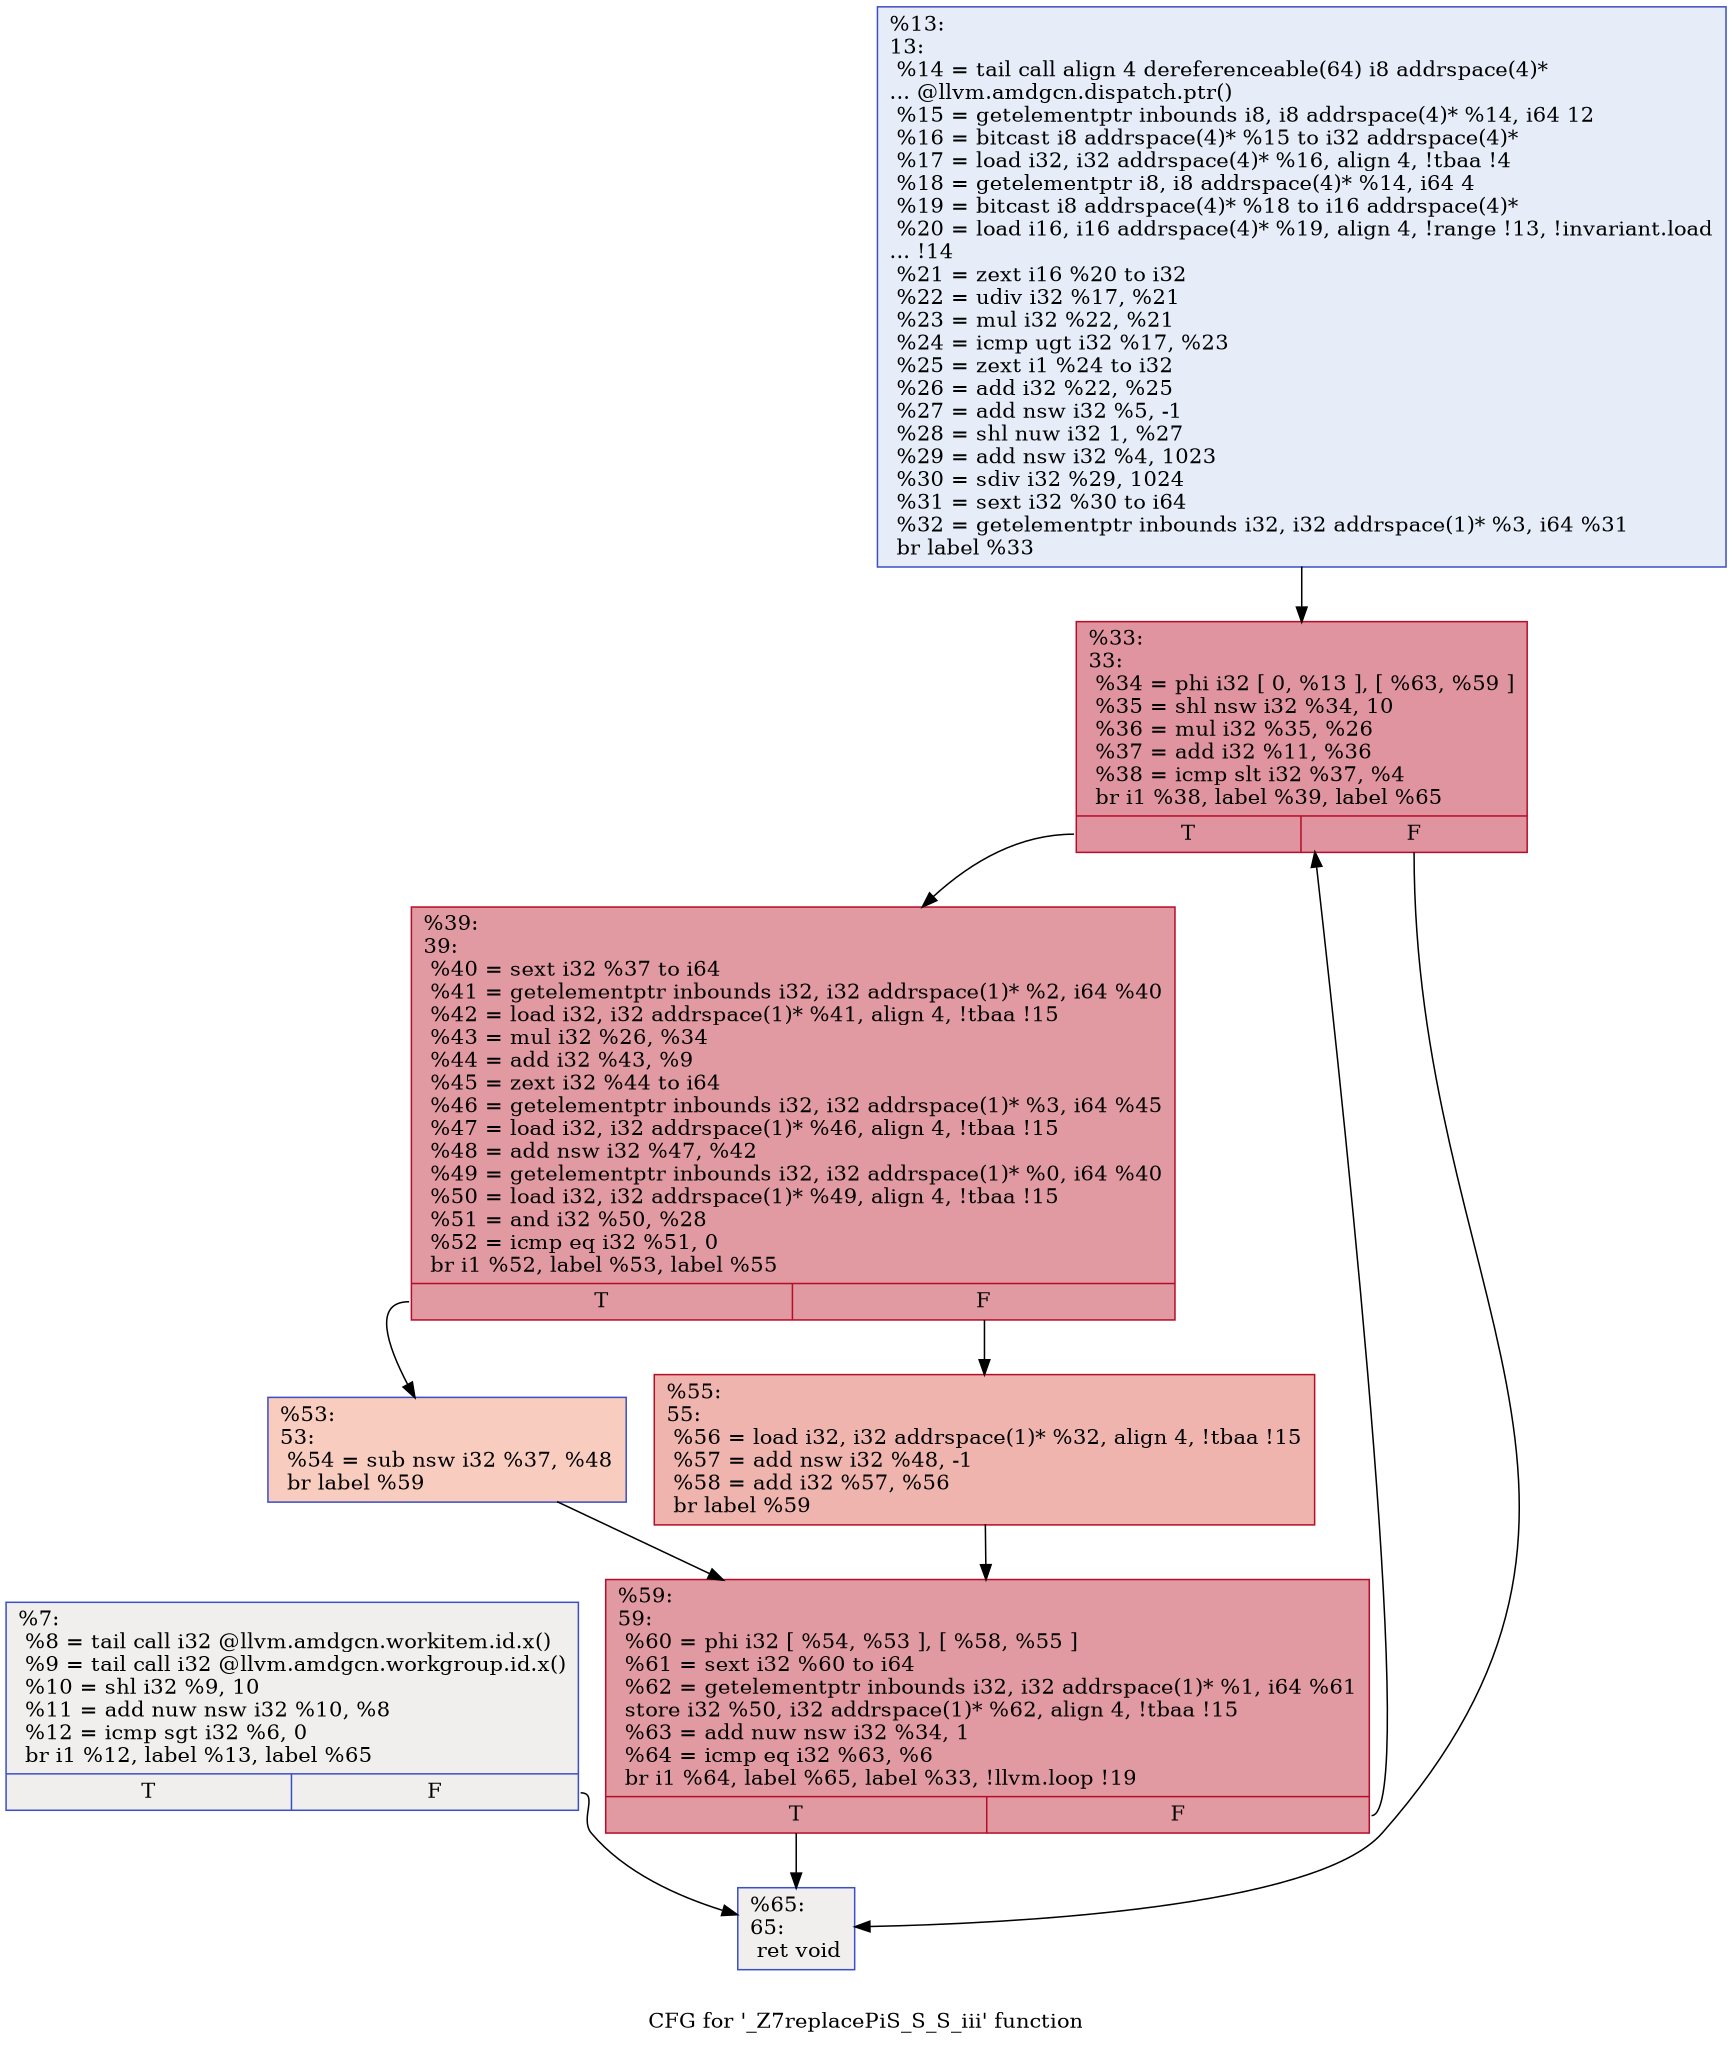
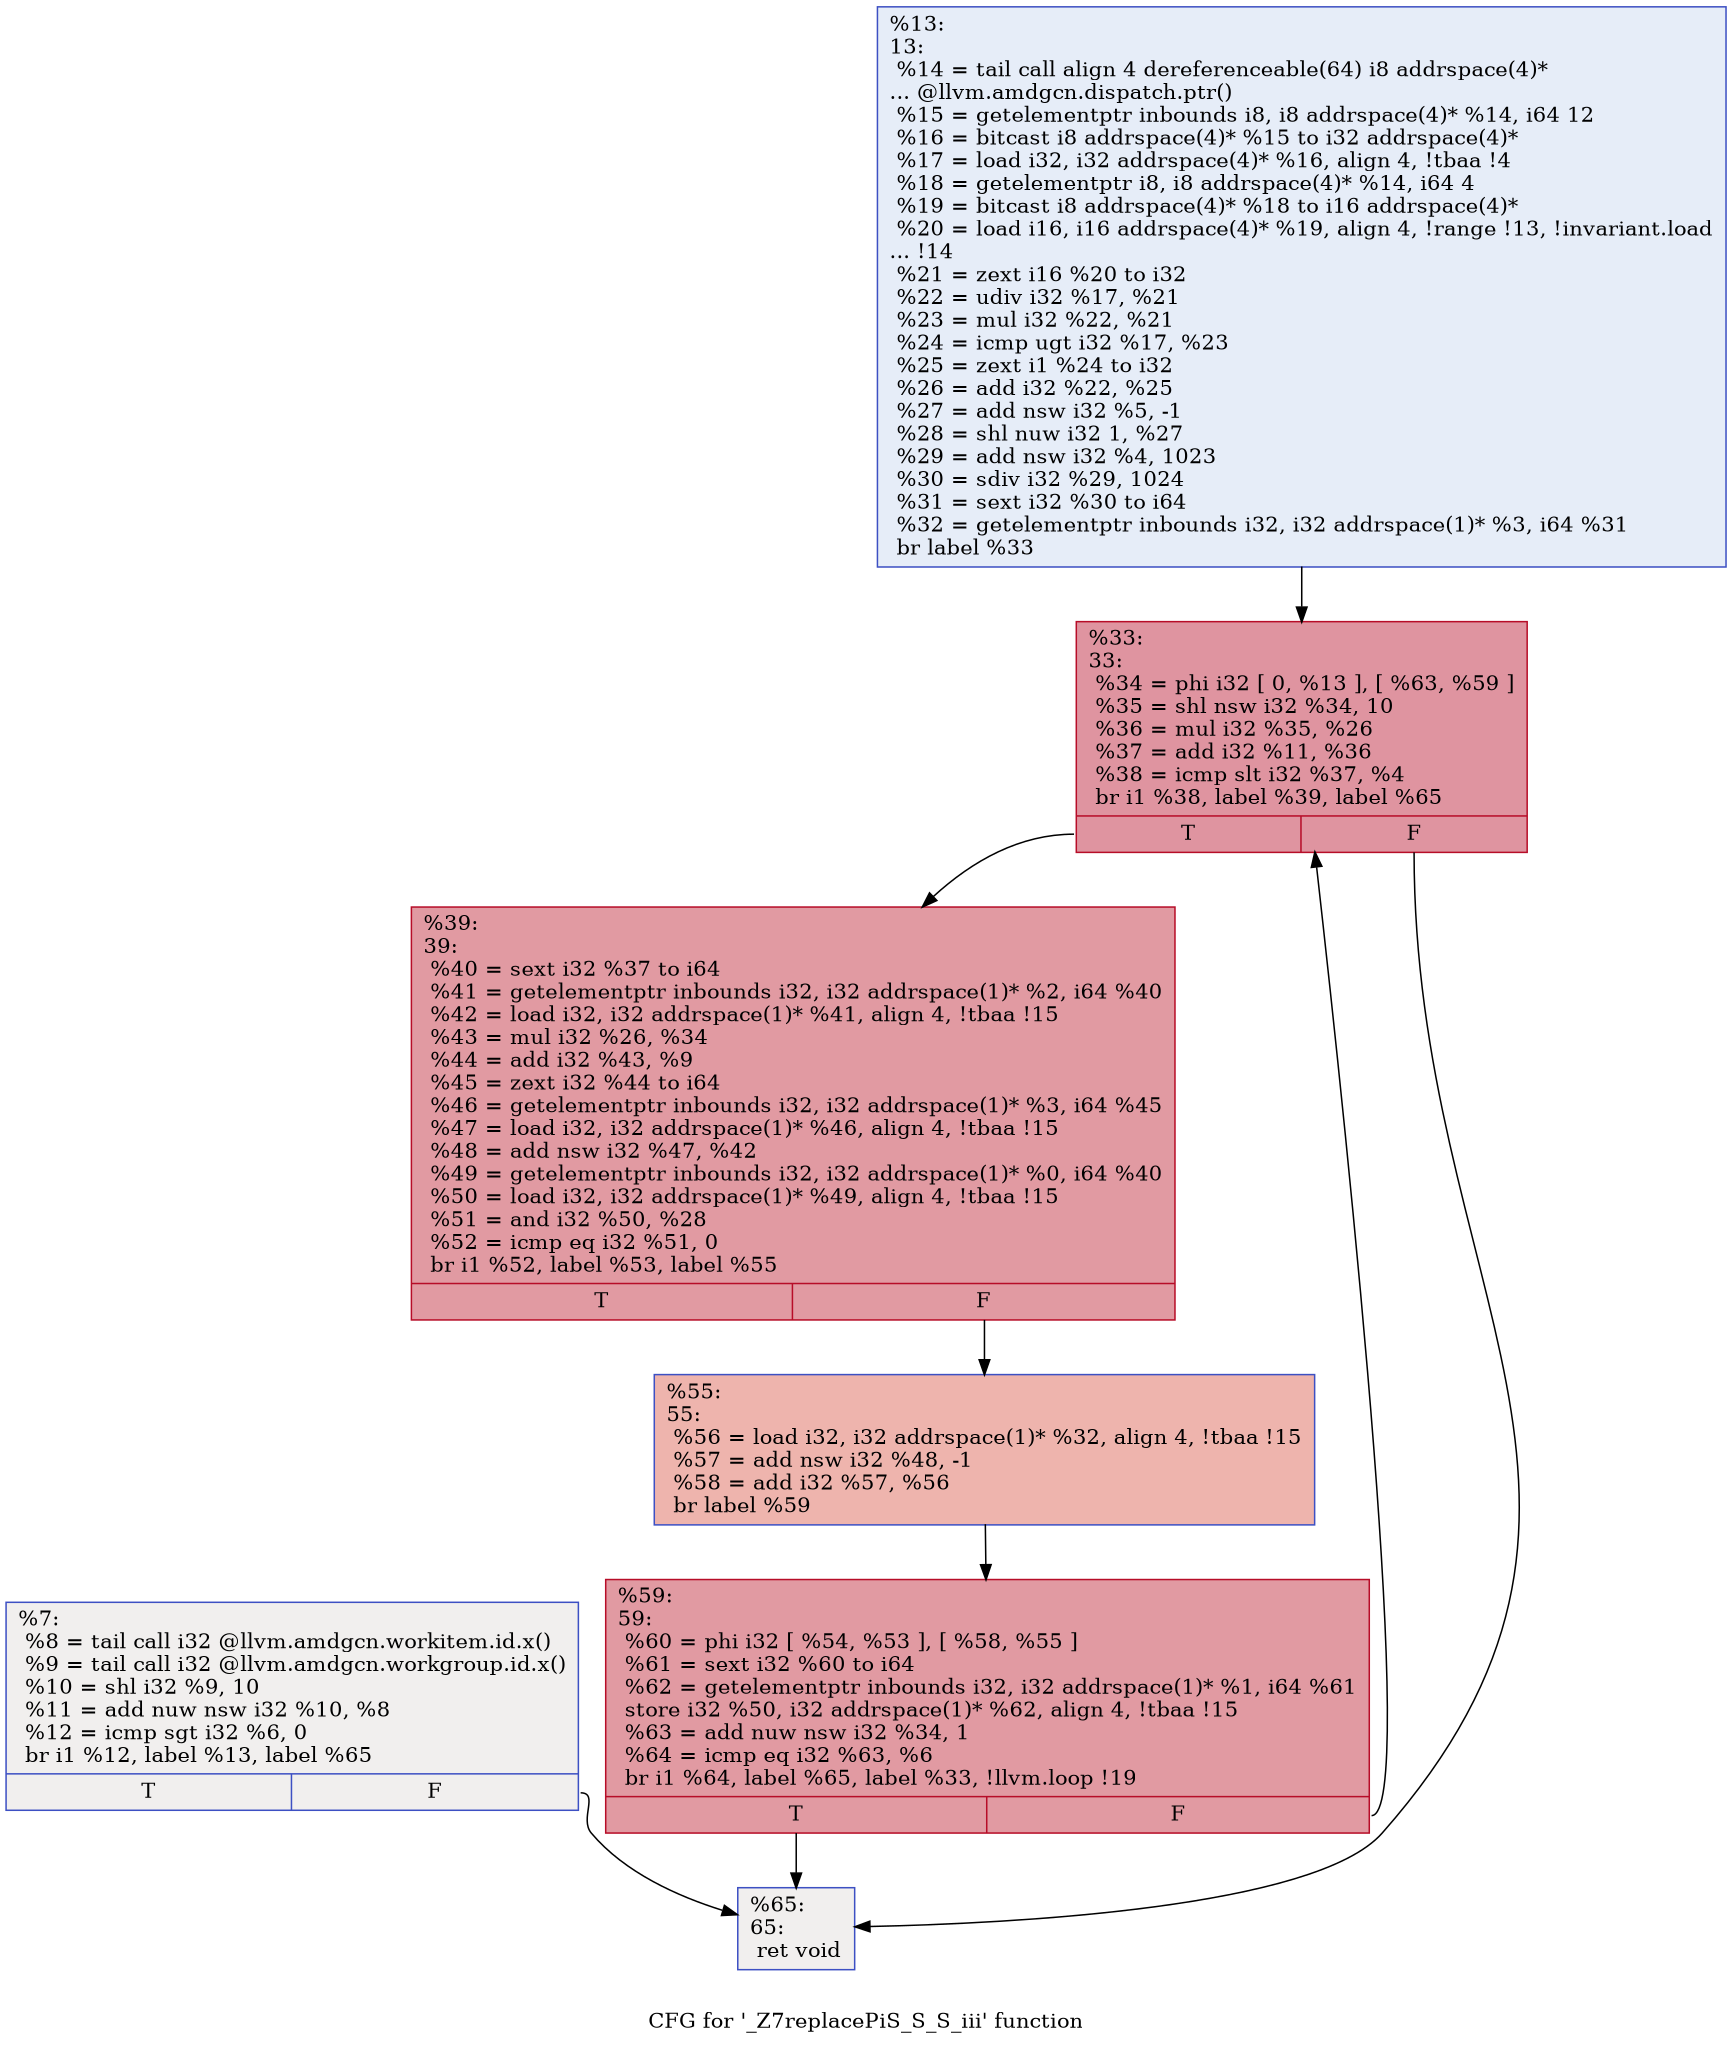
node "%53:": removed
node "%55:": color #b70d28ff -> #3d50c3ff
